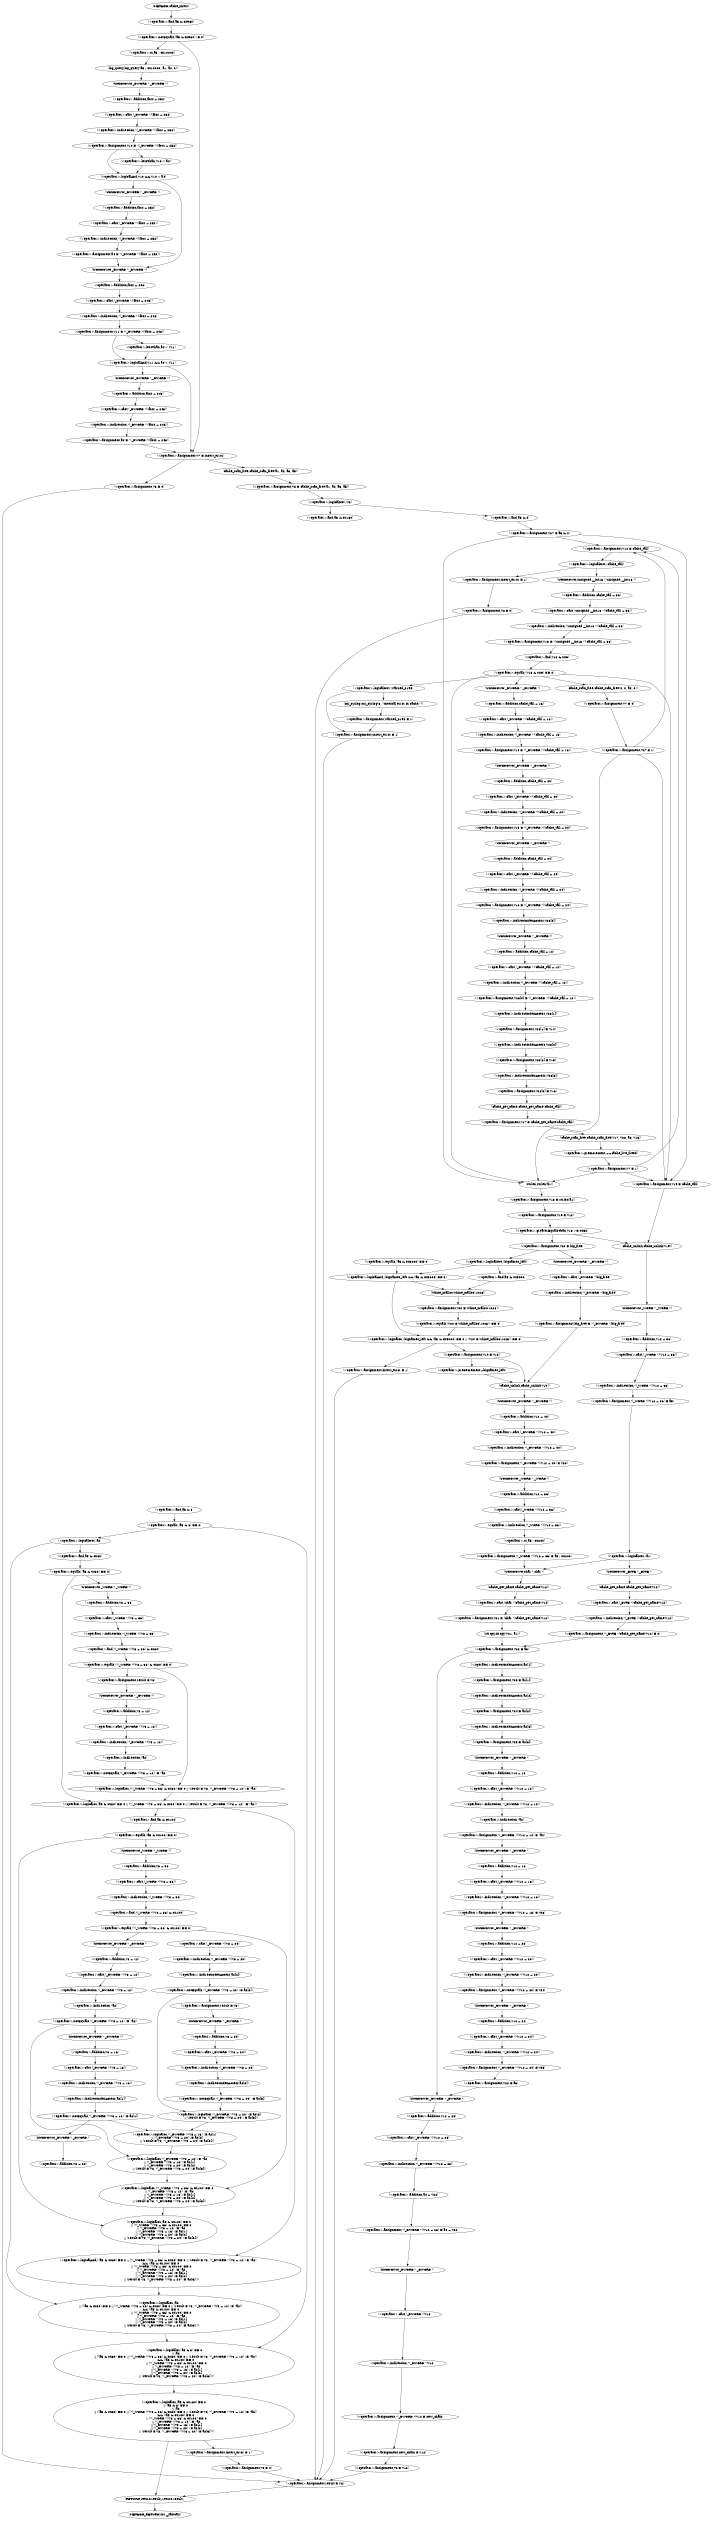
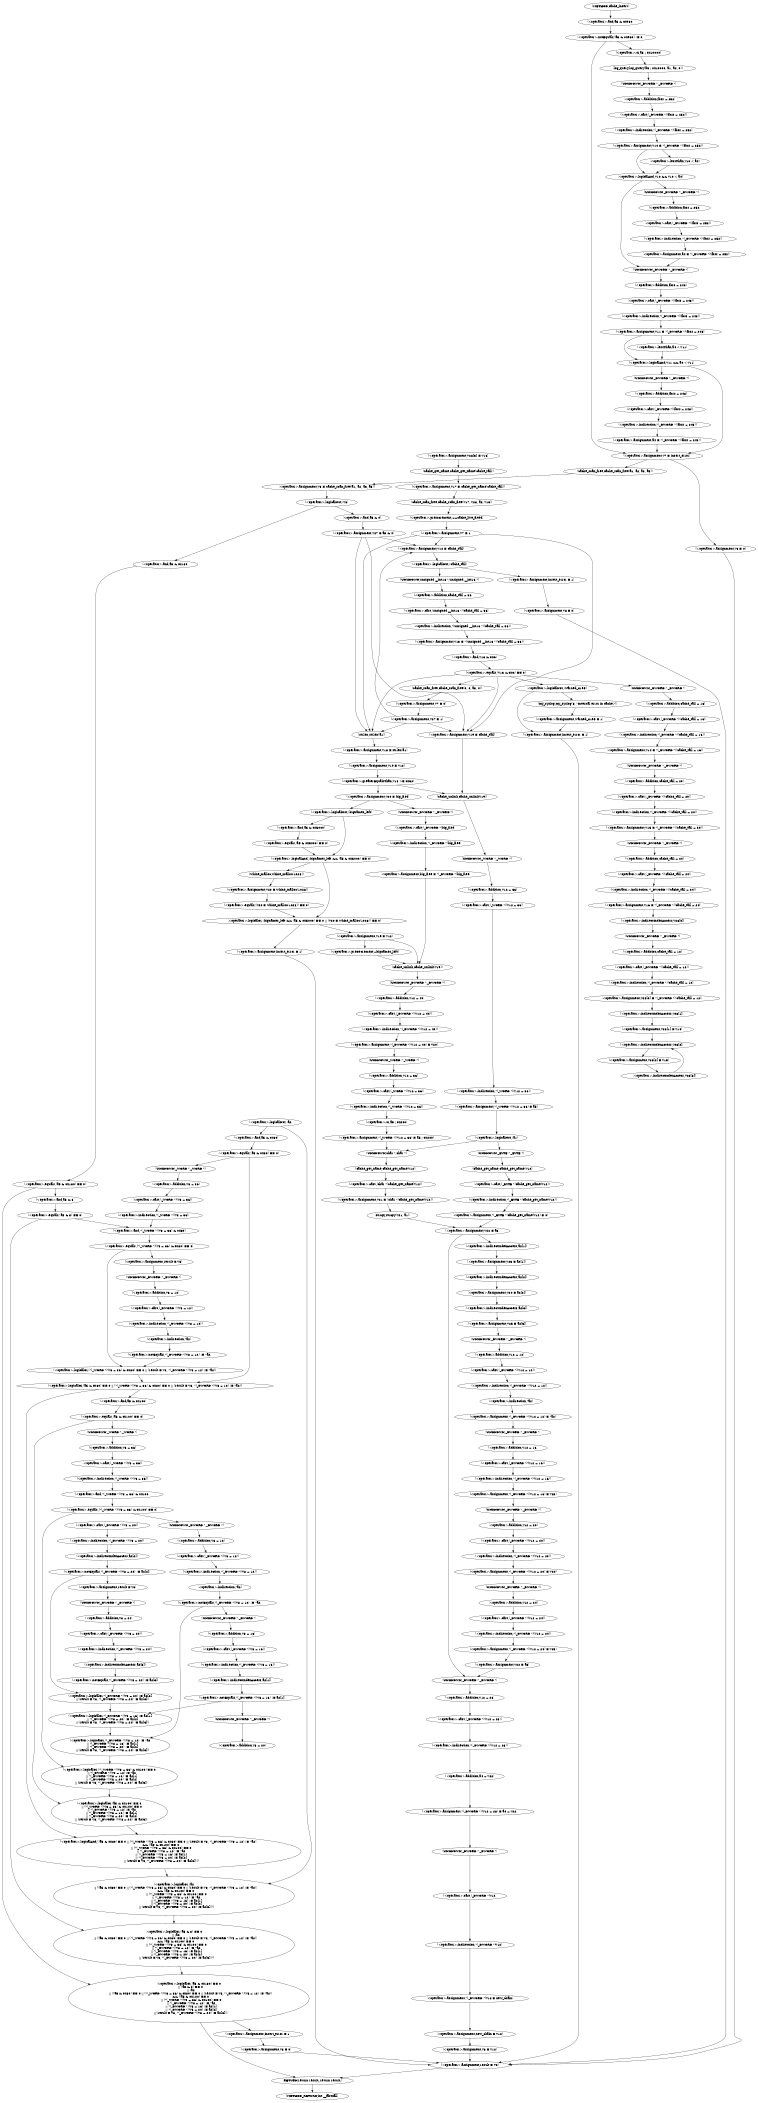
edge "(<operator>.indirectIndexAccess,v28[3])" -> "(<operator>.assignment,v28[3] = v16)": now "(<operator>.indirectIndexAccess,v28[3])" -> "(<operator>.indirectIndexAccess,v28[2])"
node "(<operator>.equals,(a5 & 0x180) == 0)": added
edge "(<operator>.and,a5 & 0x5000)" -> "(whine_malloc,whine_malloc(1028))": now "(<operator>.and,a5 & 0x5000)" -> "(<operator>.equals,(a5 & 0x5000) == 0)"
edge "(<operator>.equals,(a5 & 8) == 0)" -> "(<operator>.logicalNot,!a2)": now "(<operator>.equals,(a5 & 8) == 0)" -> "(<operator>.and,*(_WORD *)(v8 + 36) & 0x80)"
